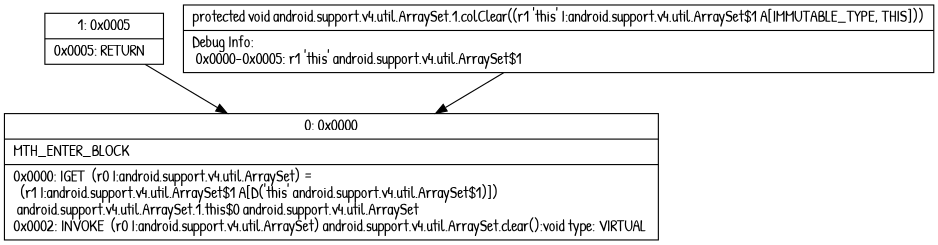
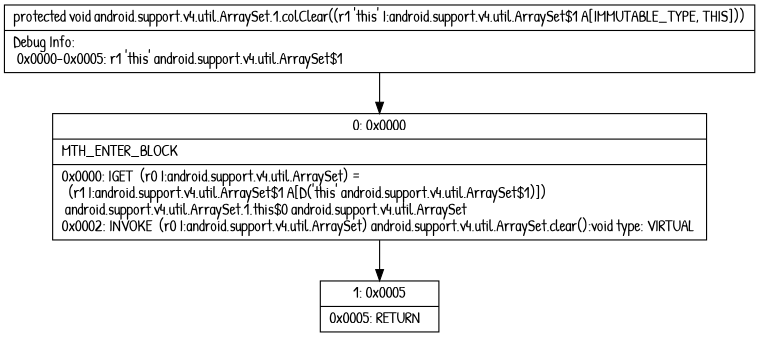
edge "1: 0x0005" -> "0: 0x0000": reversed
